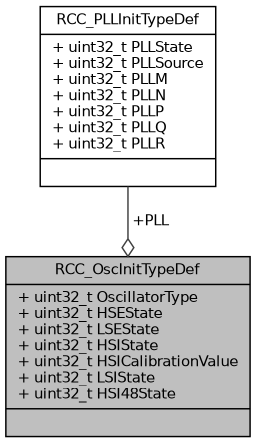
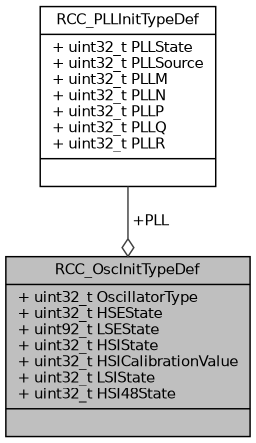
node "RCC_OscInitTypeDef": text "+ uint32_t LSEState" -> "+ uint92_t LSEState"
